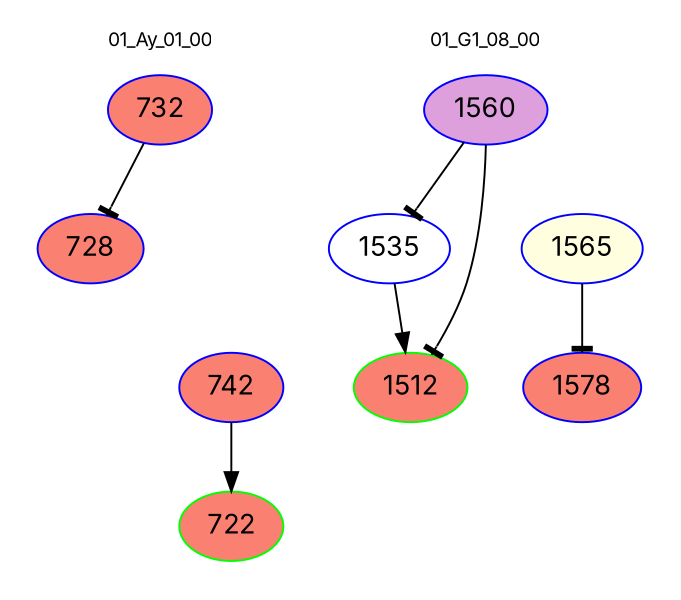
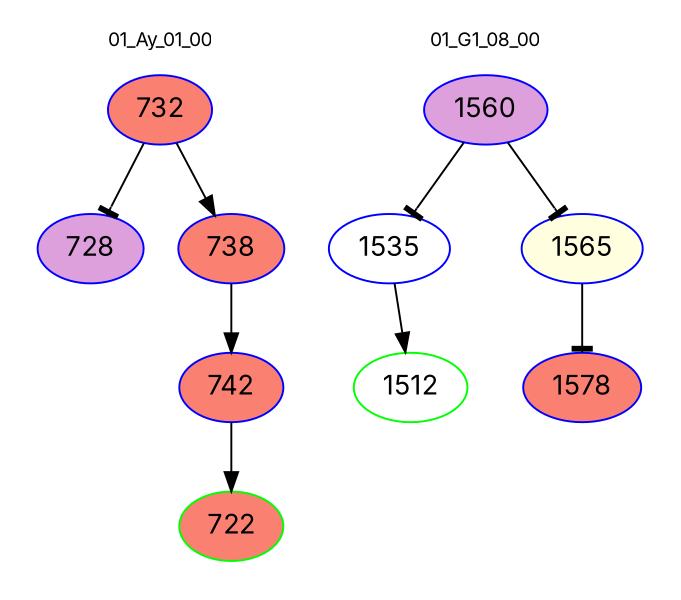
node "728": fillcolor salmon -> plum
node "738": added
edge "1560" -> "1512": now "1560" -> "1565"
node "1512": fillcolor salmon -> white
